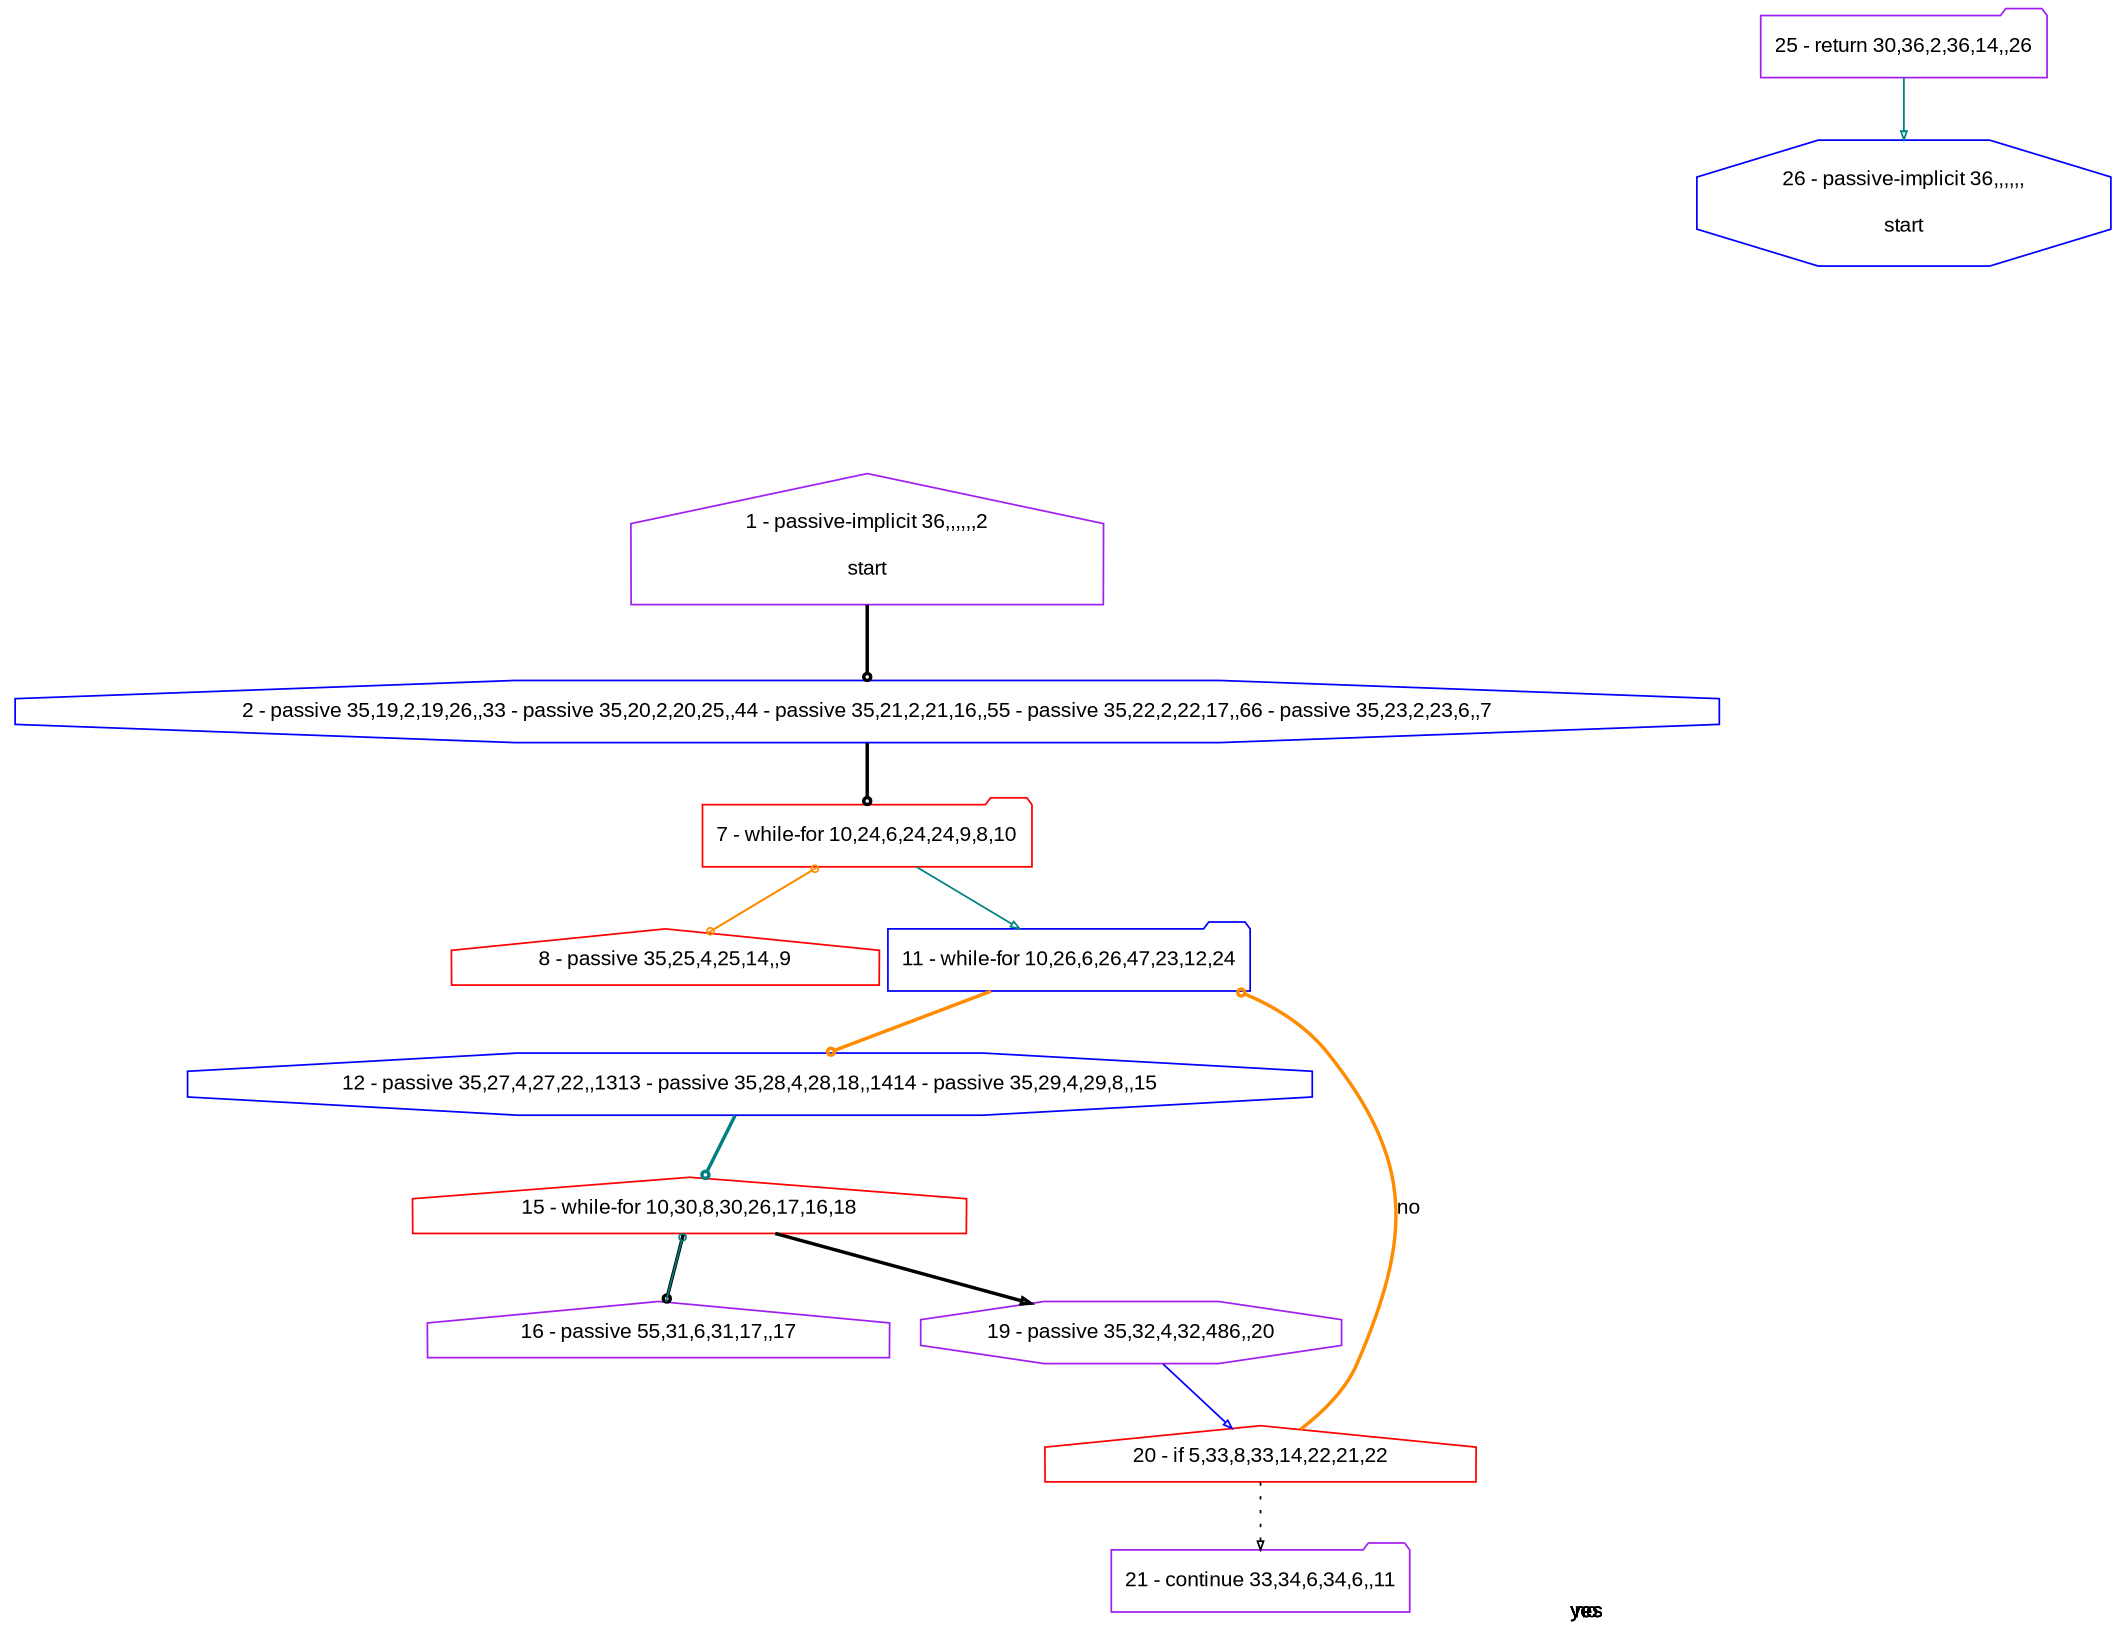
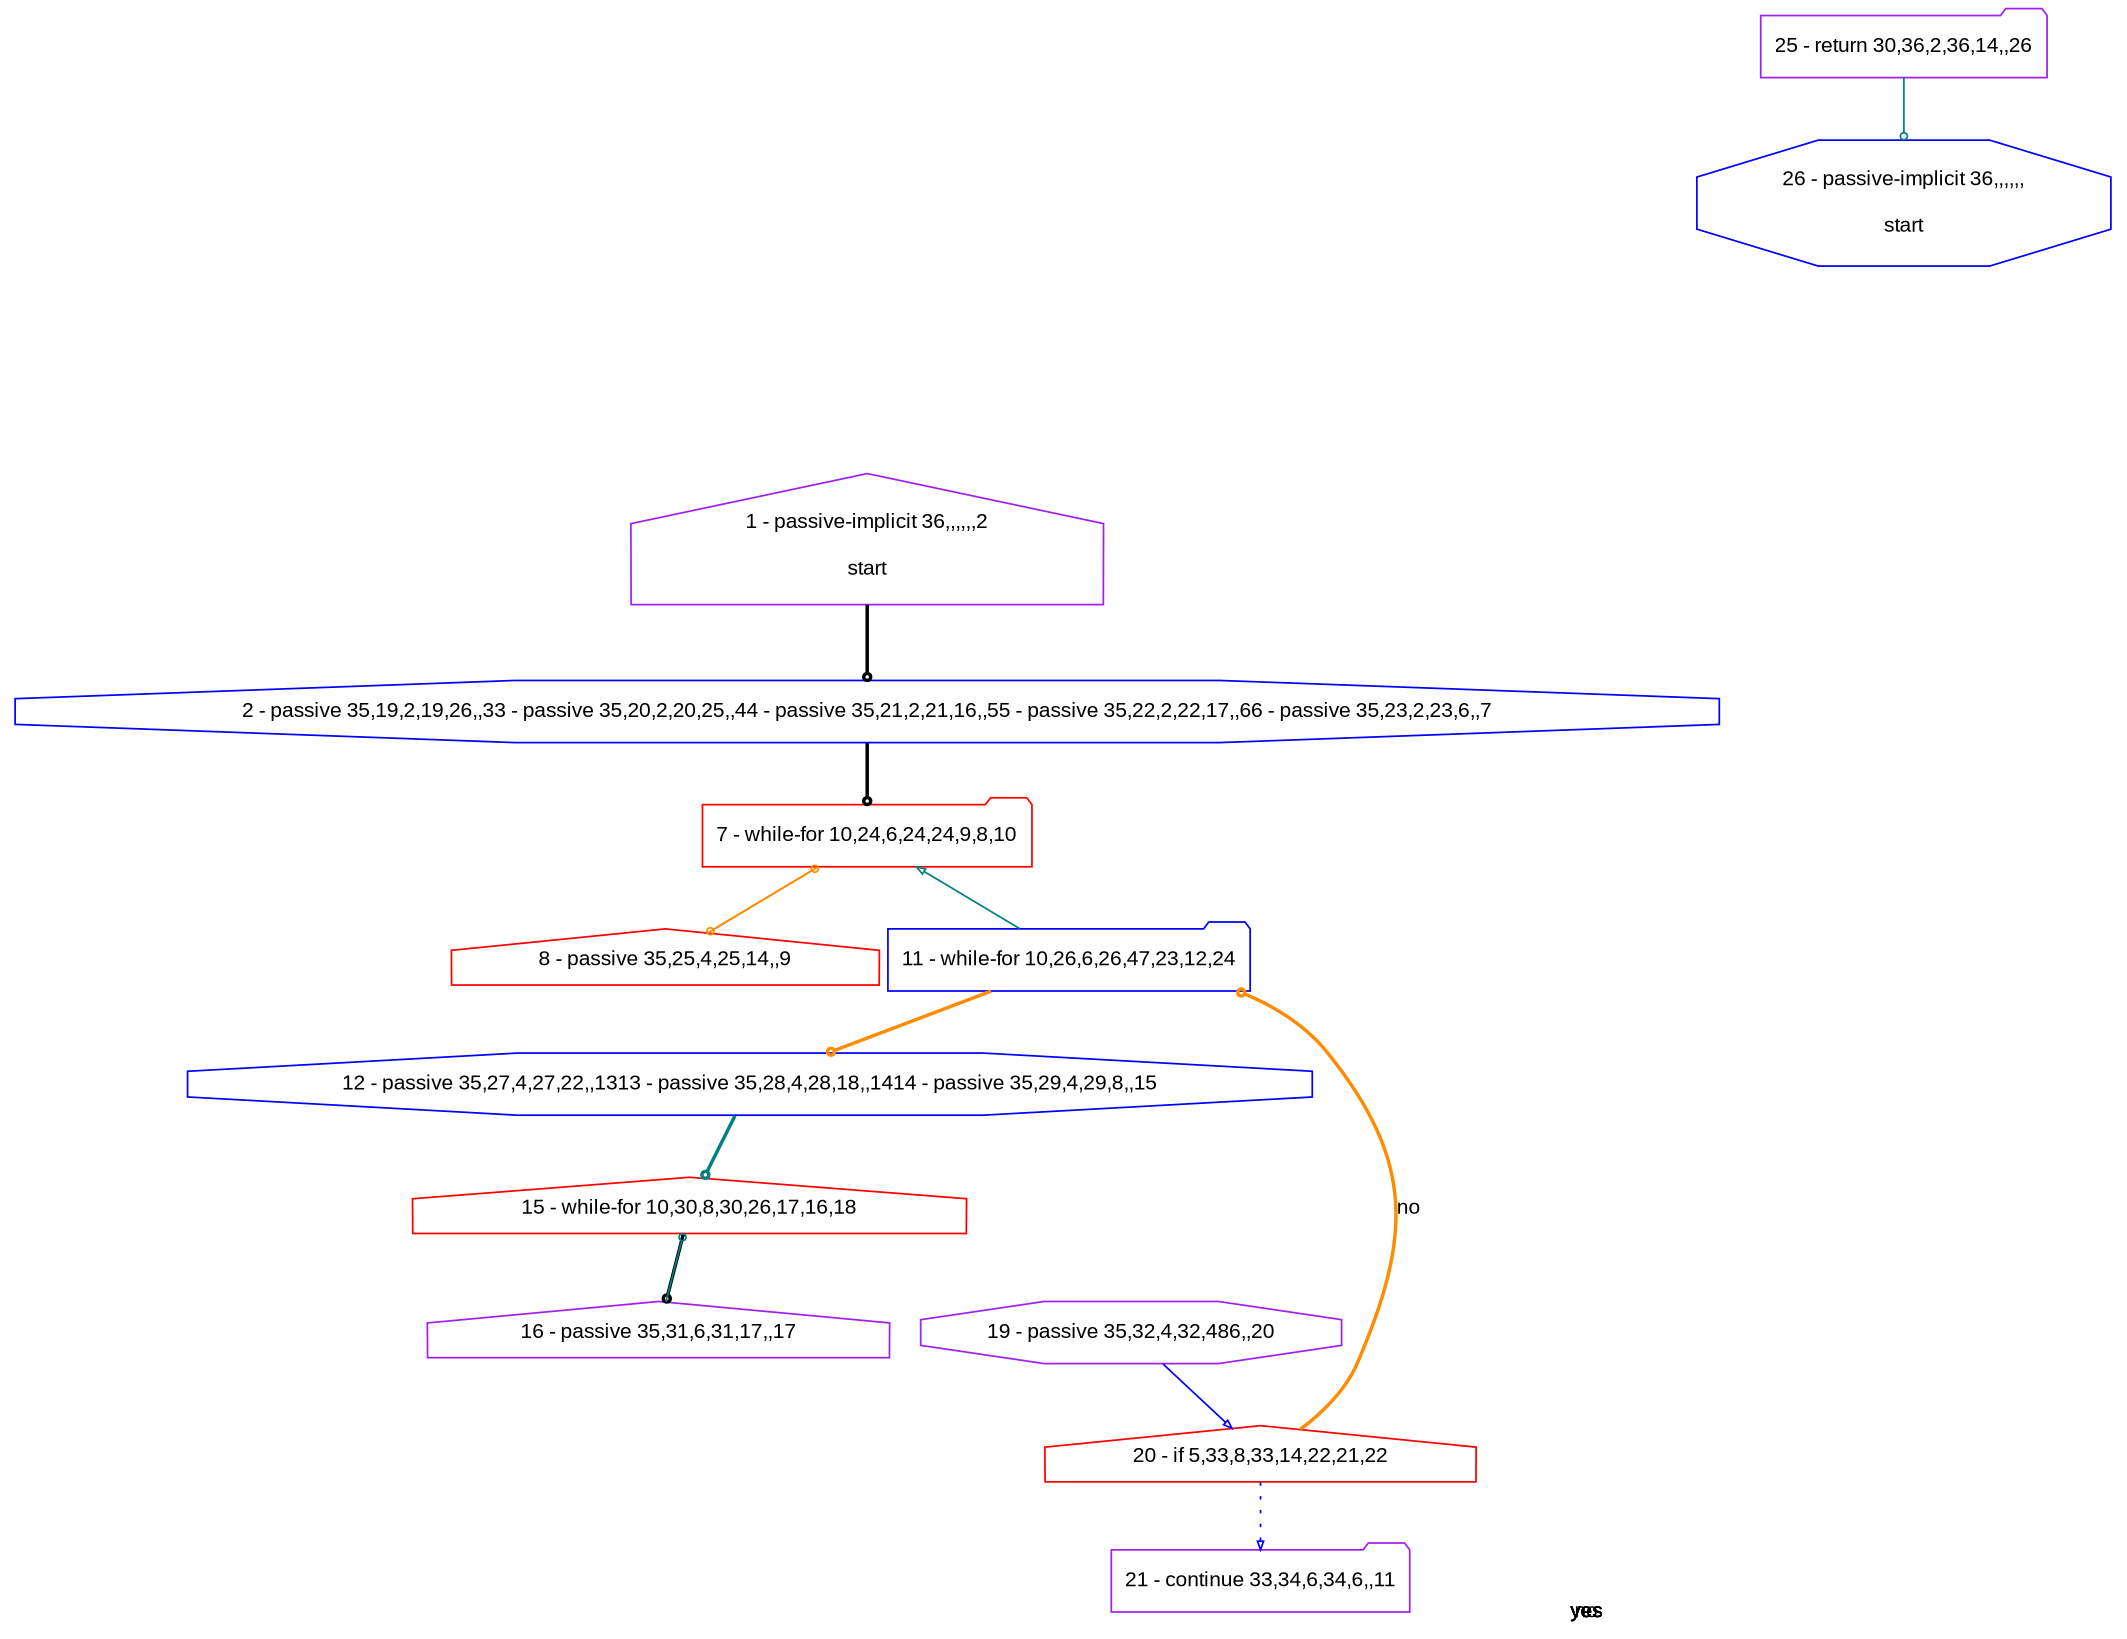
edge "25 - return 30,36,2,36,14,,26" -> "26 - passive-implicit 36,,,,,, start": arrowhead onormal -> odot
edge "7 - while-for 10,24,6,24,24,9,8,10" -> "11 - while-for 10,26,6,26,47,23,12,24": reversed
edge "15 - while-for 10,30,8,30,26,17,16,18" -> "19 - passive 35,32,4,32,486,,20": removed
node "16 - passive 55,31,6,31,17,,17": label "16 - passive 55,31,6,31,17,,17" -> "16 - passive 35,31,6,31,17,,17"
edge "20 - if 5,33,8,33,14,22,21,22" -> "21 - continue 33,34,6,34,6,,11": color black -> blue
